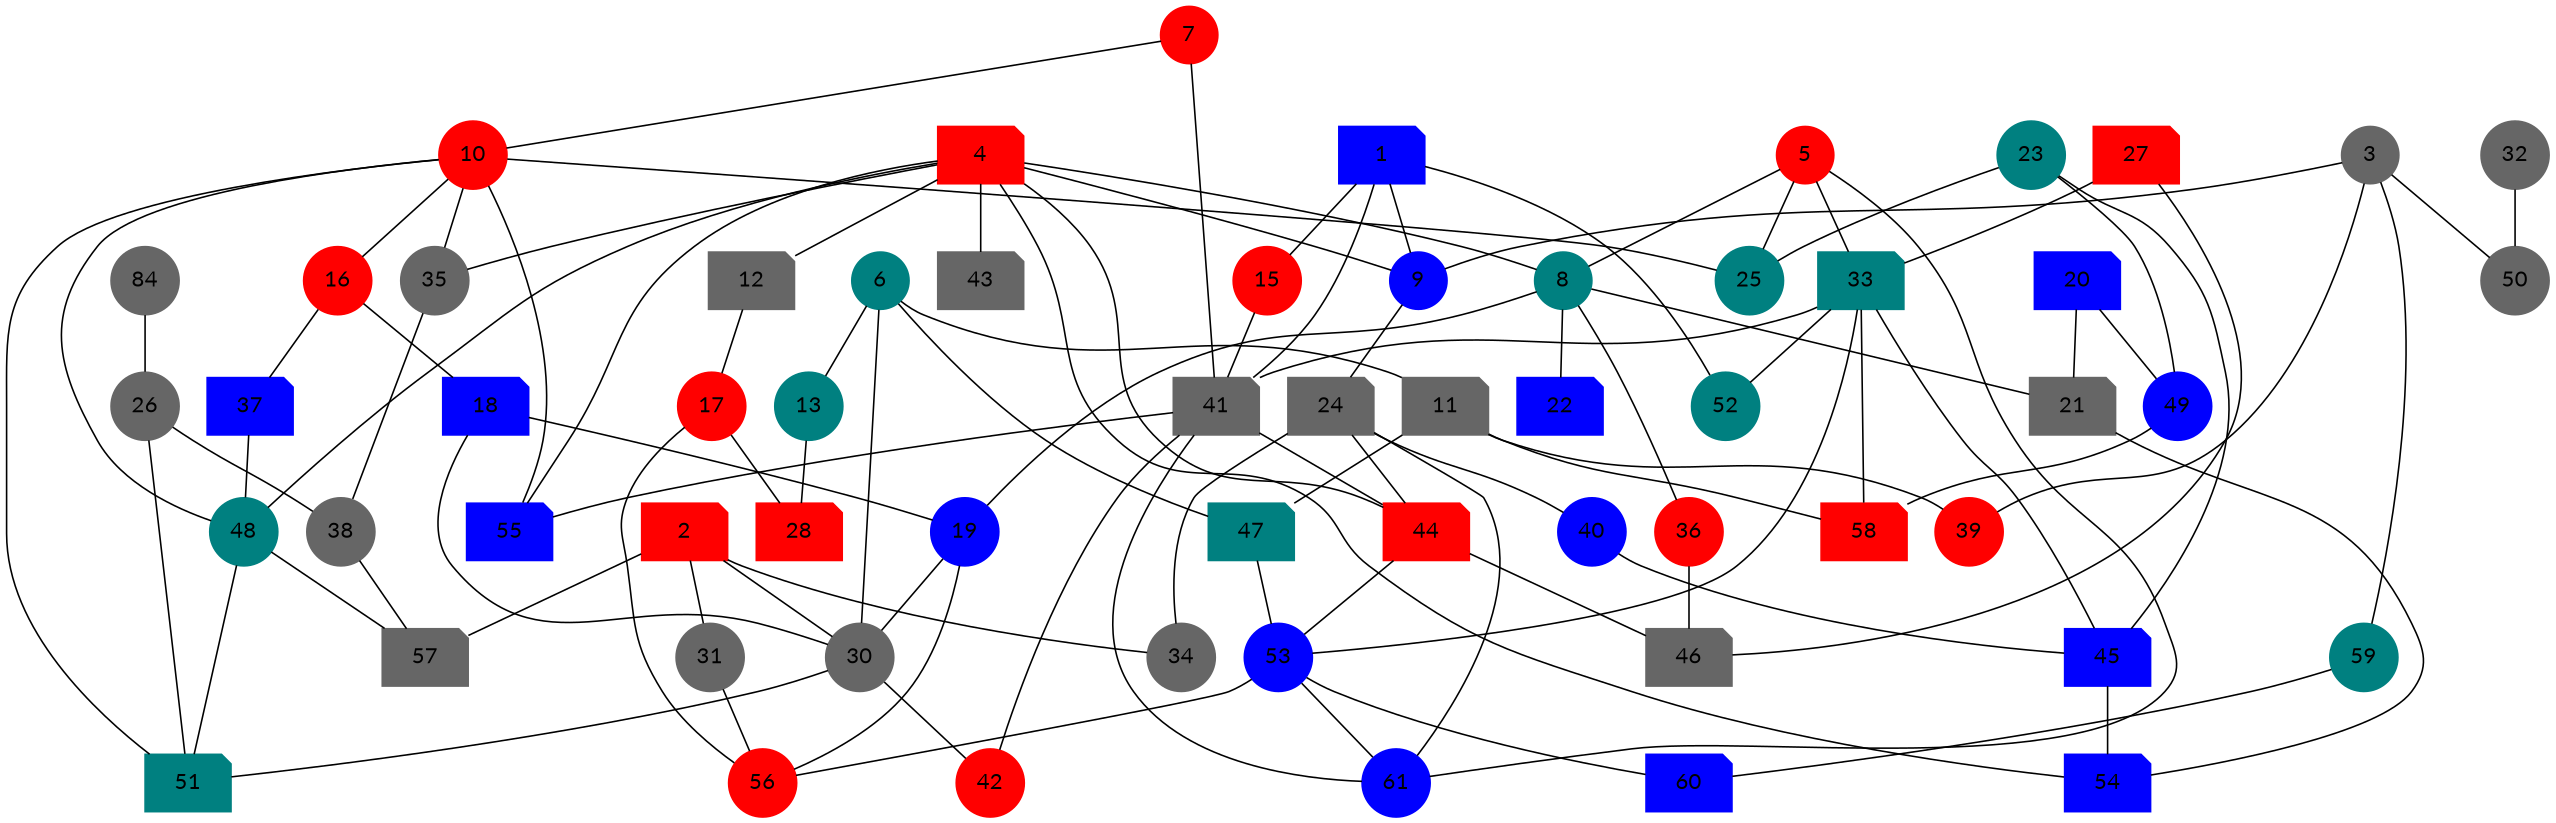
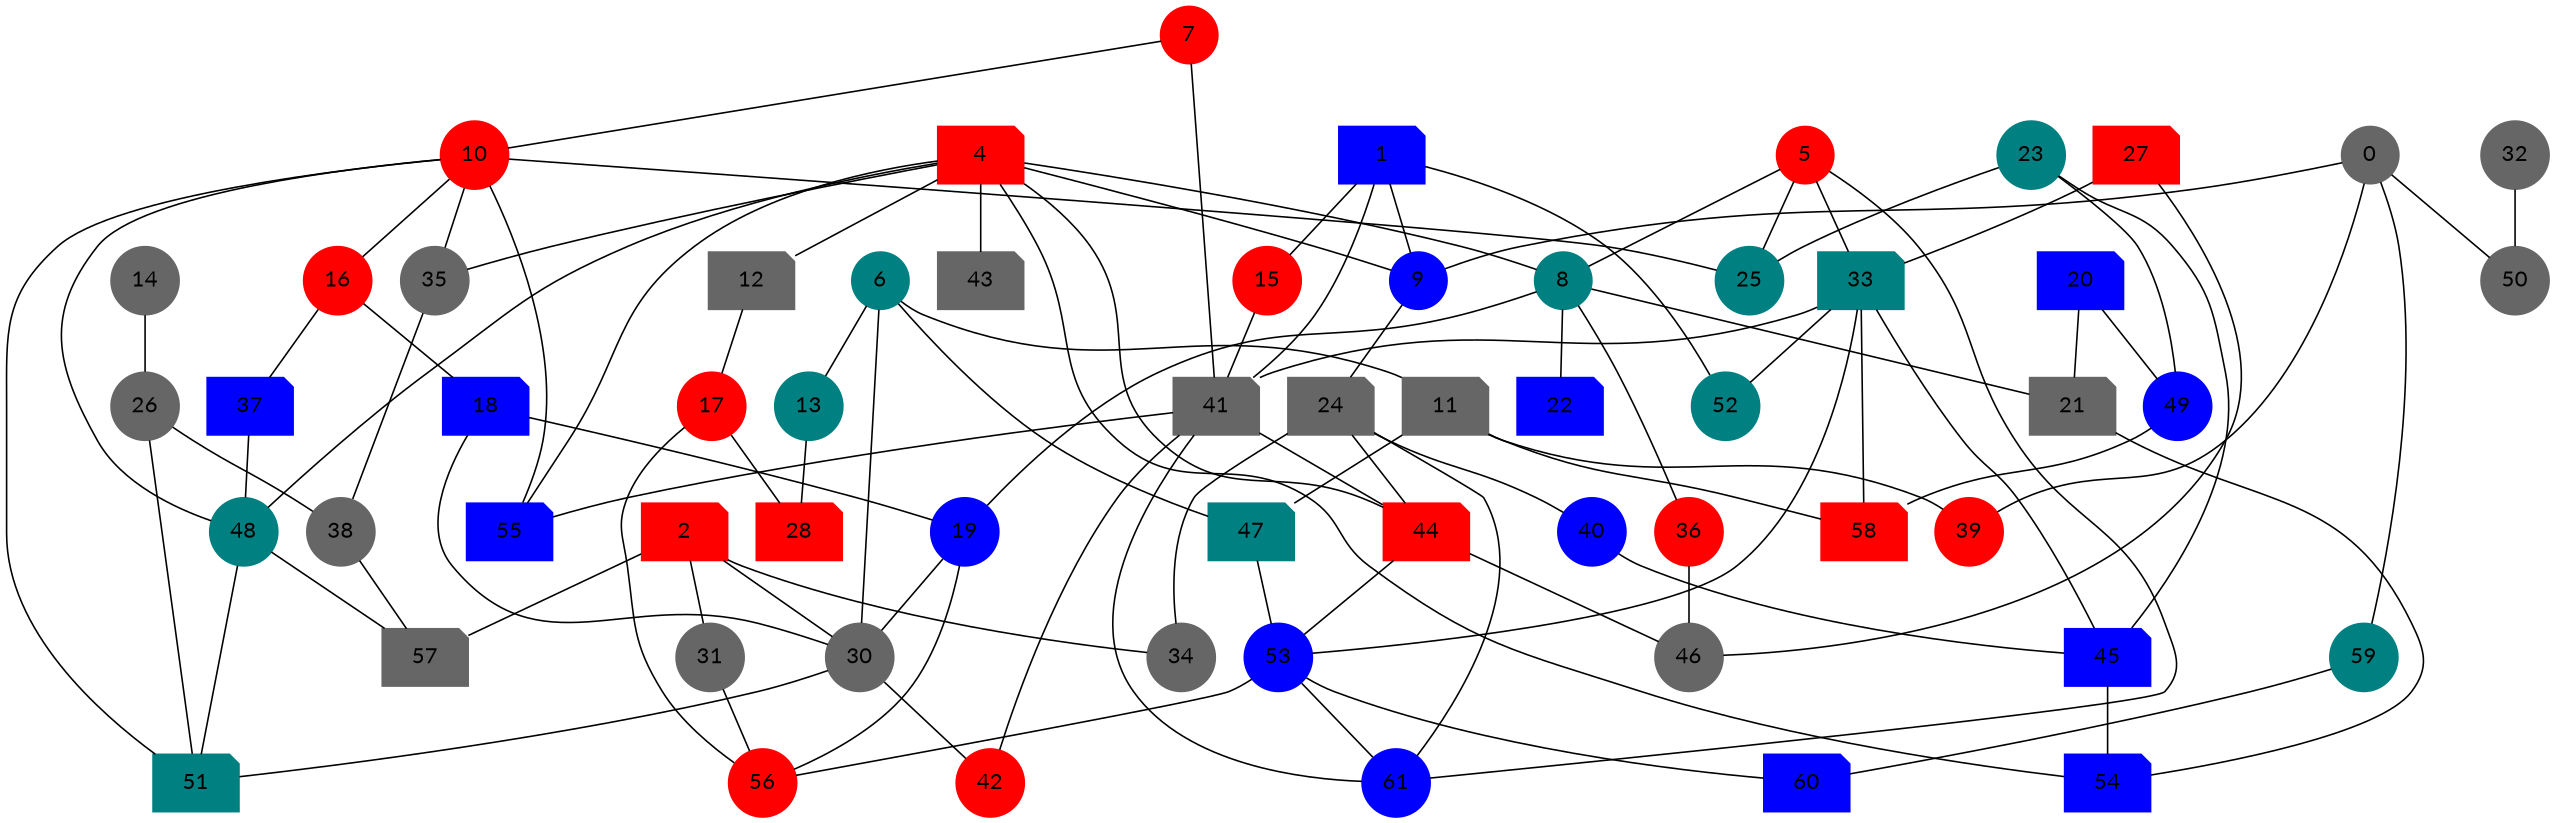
node "3": label "3" -> "0"
node "84": label "84" -> "14"
node "46": shape note -> circle
